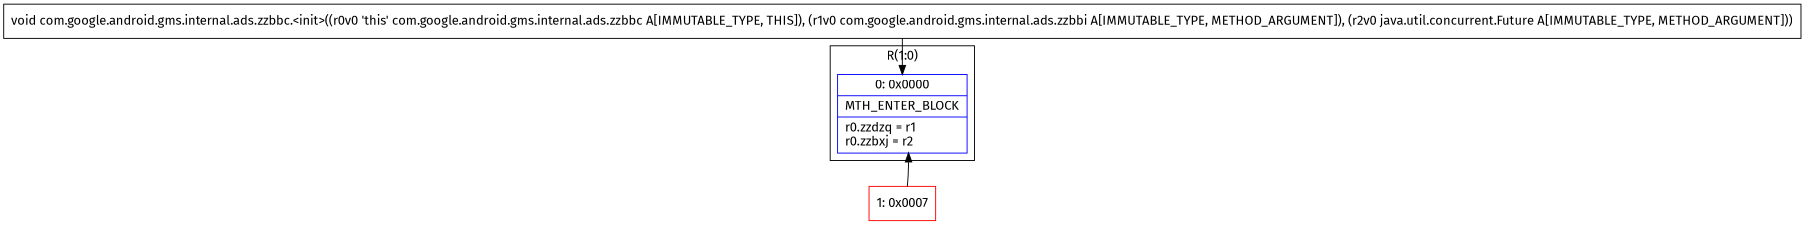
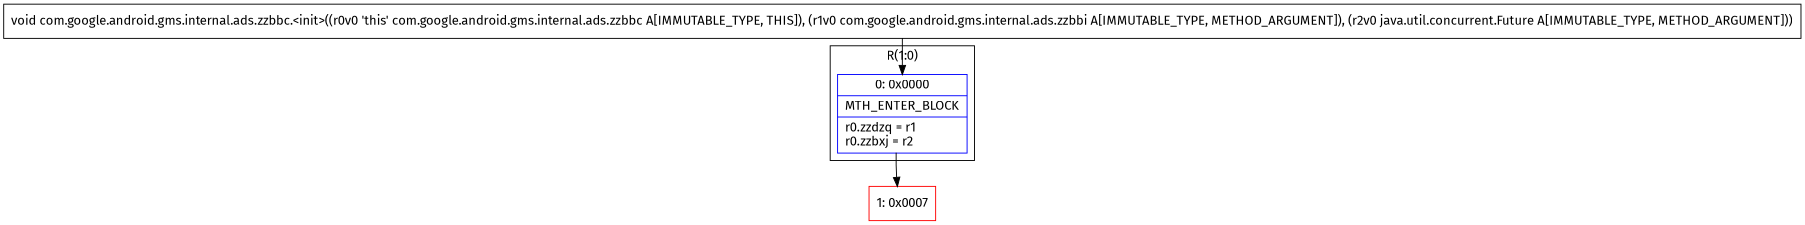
edge "1: 0x0007" -> "0: 0x0000": reversed
